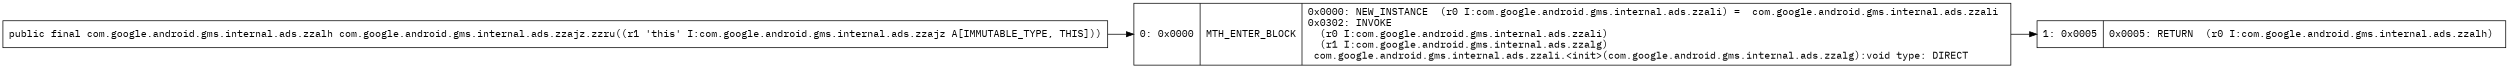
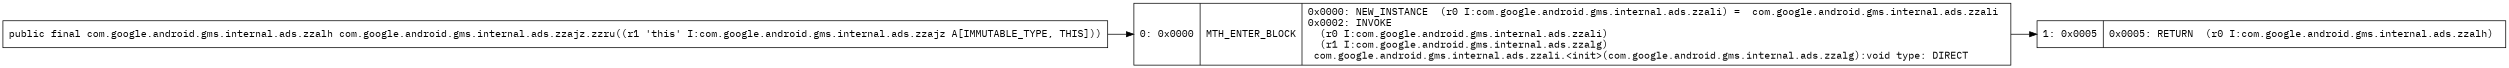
node "0: 0x0000": text "0x0302: INVOKE" -> "0x0002: INVOKE"
